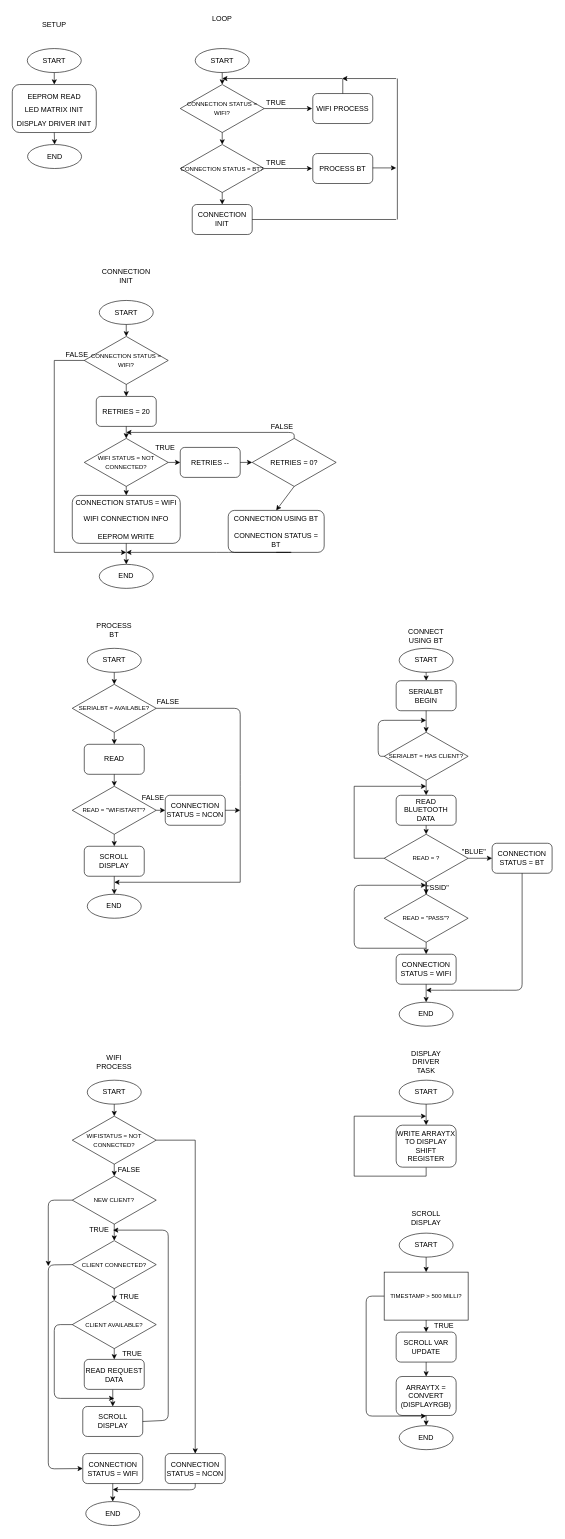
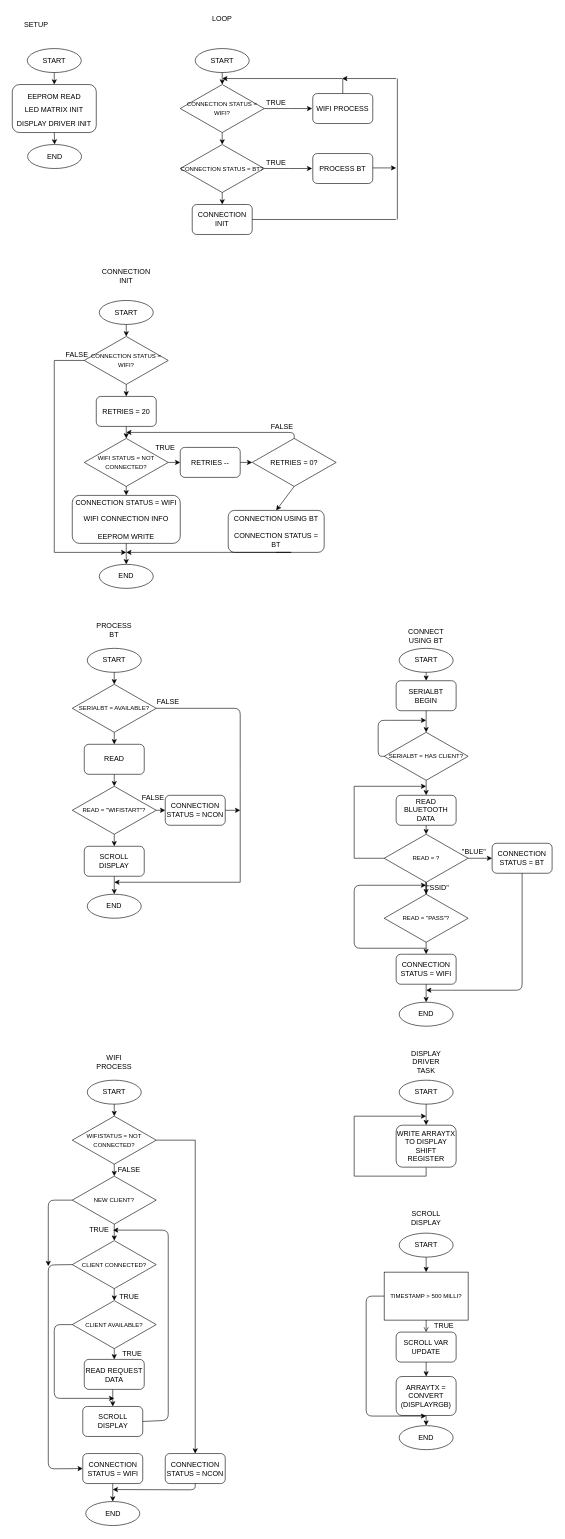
node "SETUP": moved (54, 24) -> (36, 24)
edge "TIMESTAMP > 500 MILLI?" -> "SCROLL VAR UPDATE": arrowhead classic -> open
